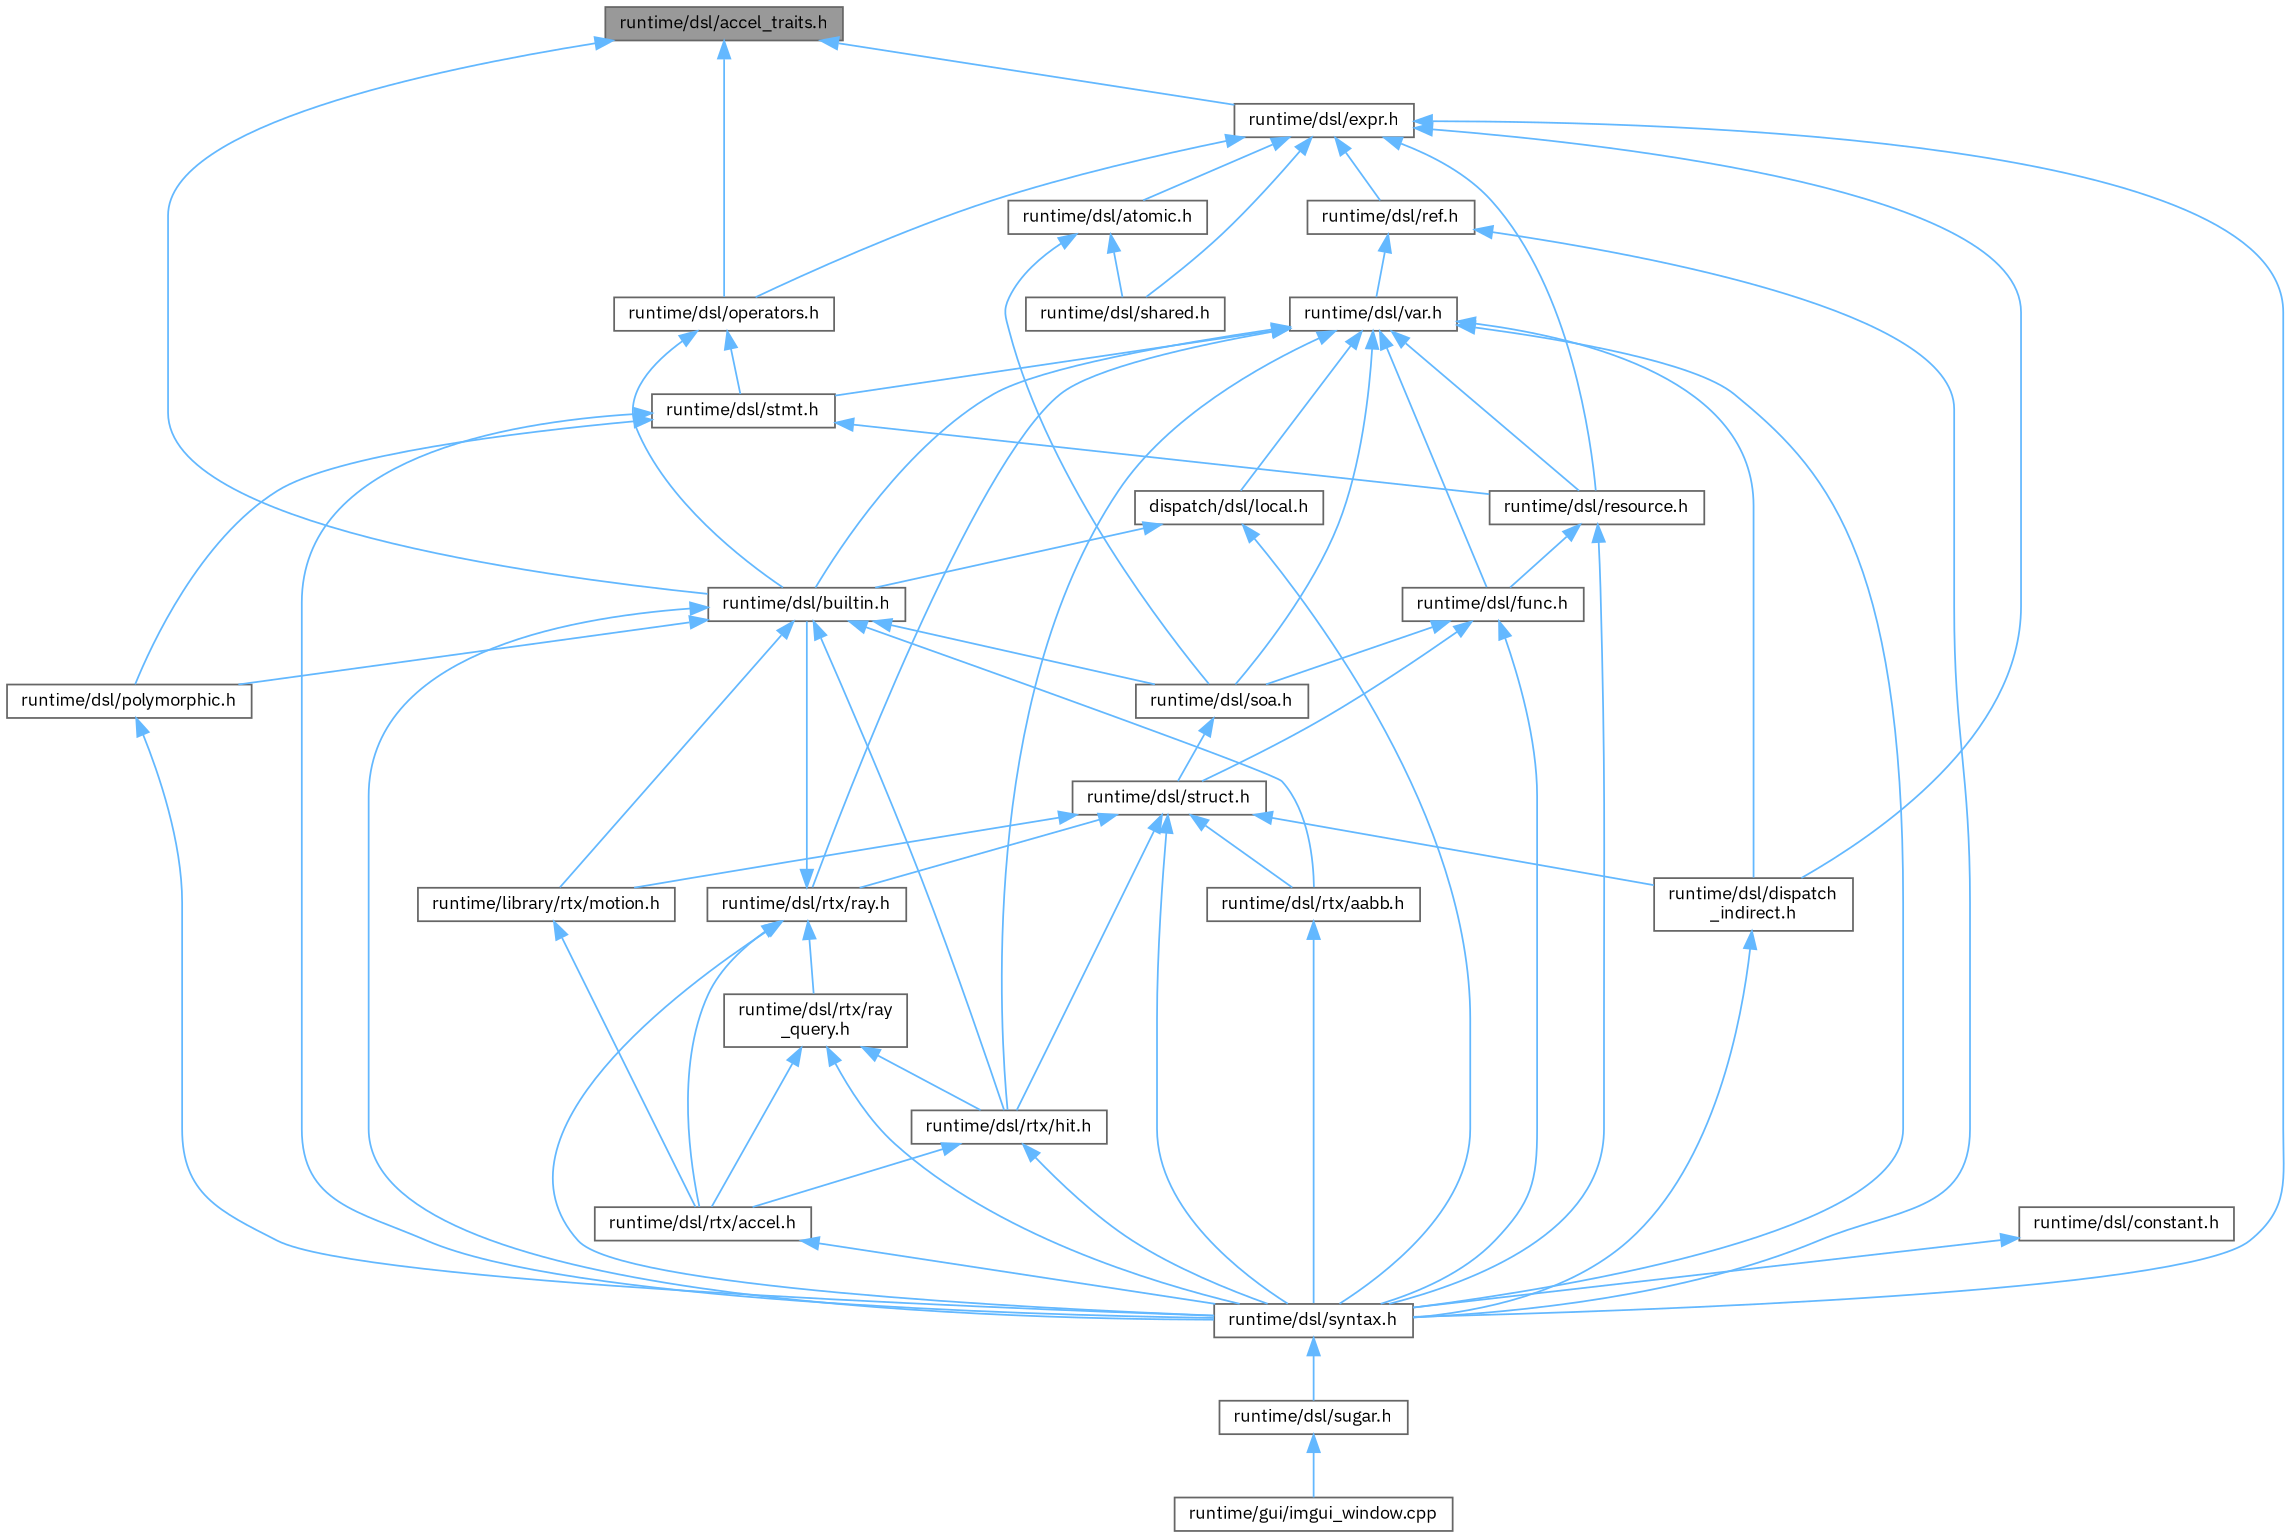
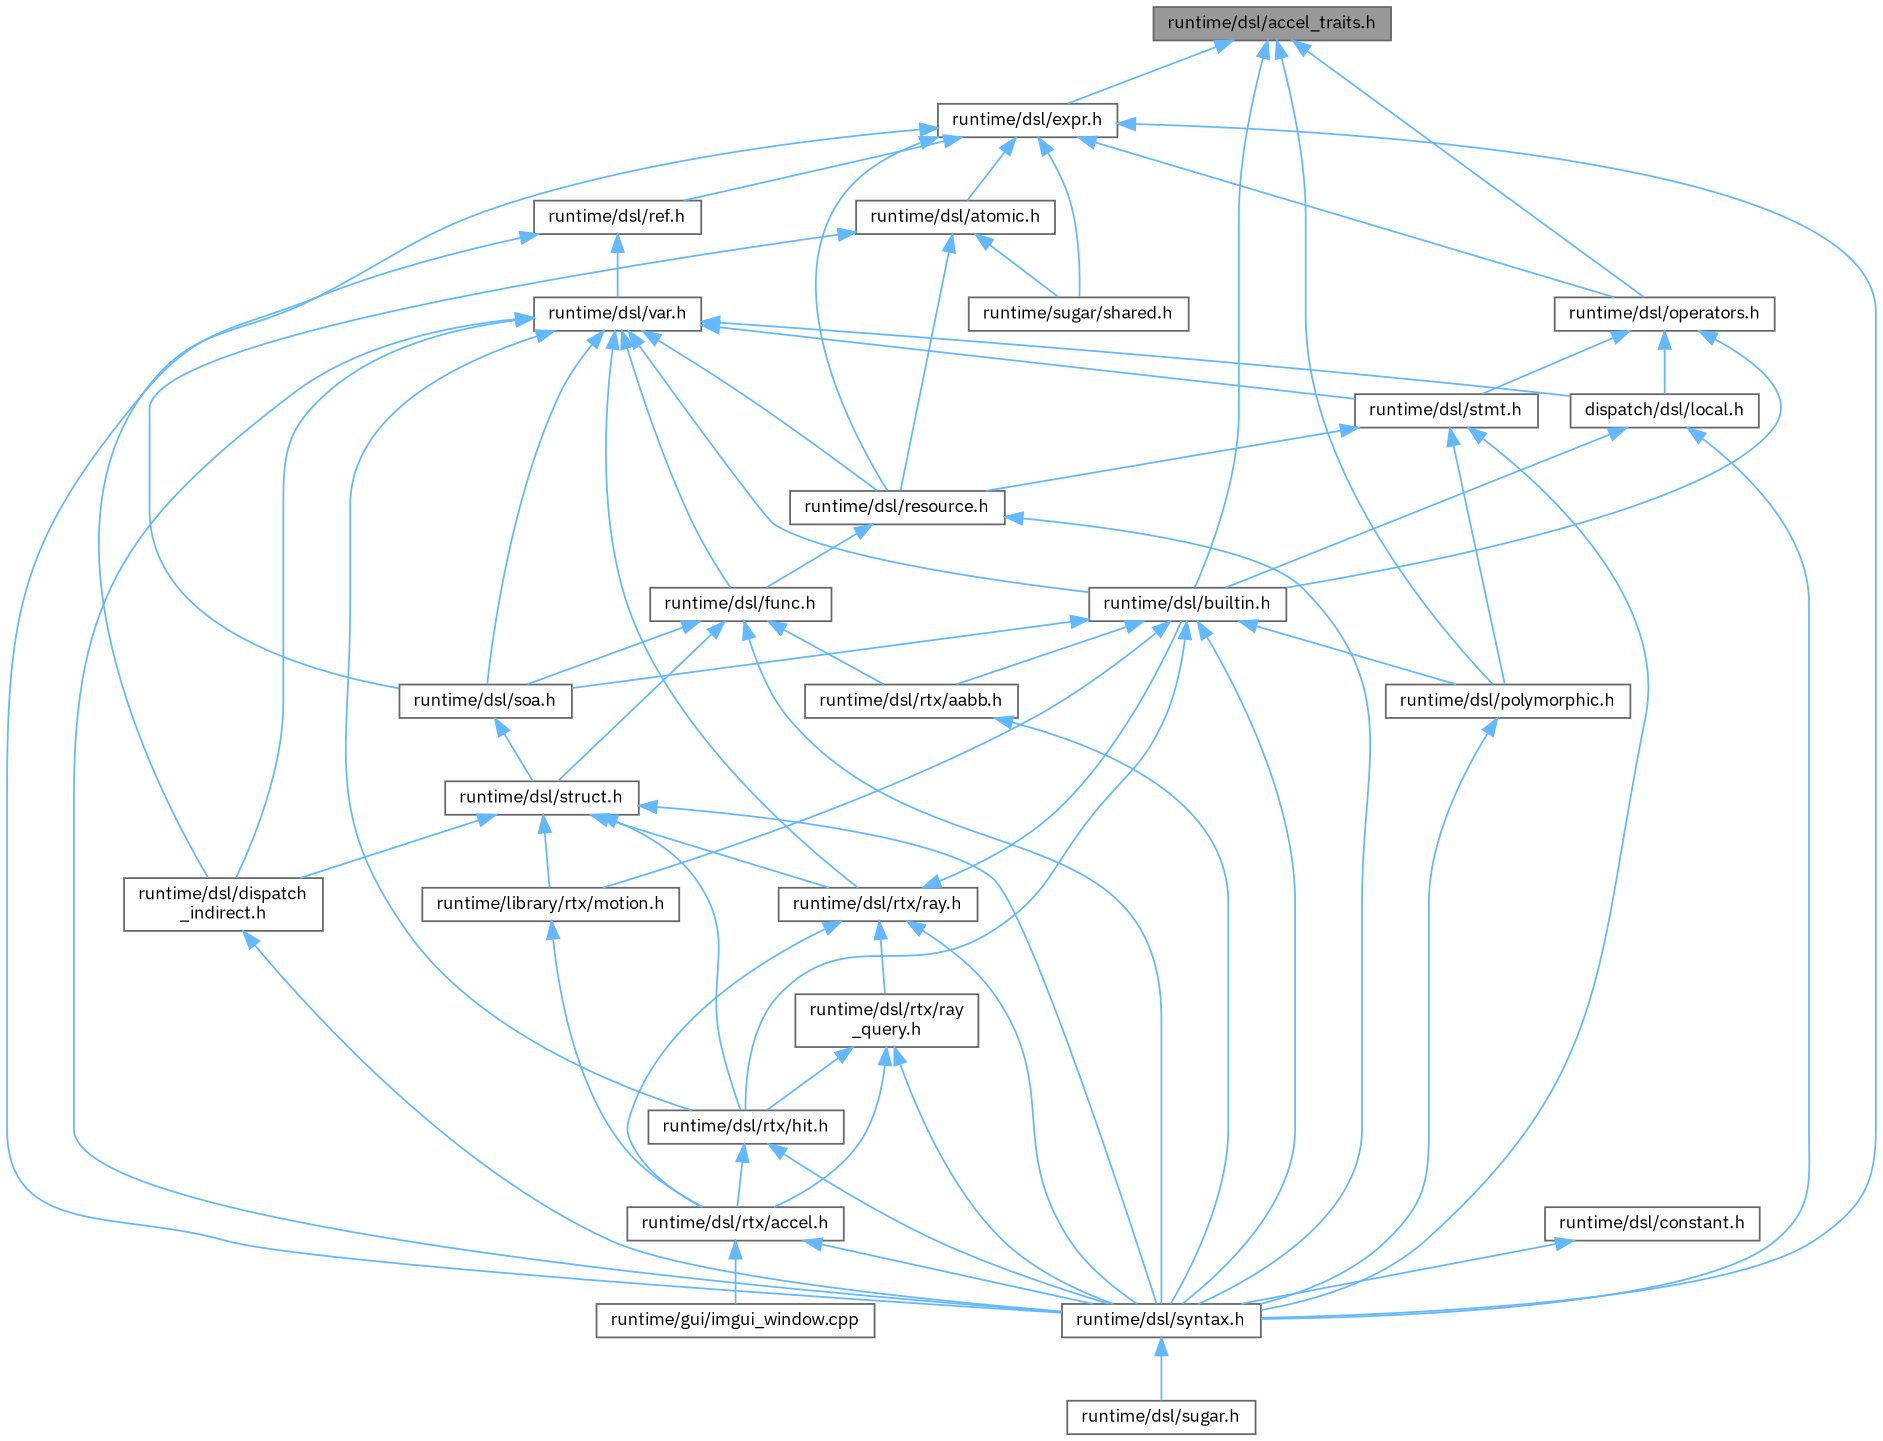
node "runtime/dsl/shared.h": label "runtime/dsl/shared.h" -> "runtime/sugar/shared.h"
edge "runtime/dsl/resource.h" -> "runtime/dsl/atomic.h": added
edge "dispatch/dsl/local.h" -> "runtime/dsl/operators.h": added
edge "runtime/dsl/polymorphic.h" -> "runtime/dsl/accel_traits.h": added
edge "runtime/dsl/rtx/aabb.h" -> "runtime/dsl/struct.h": now "runtime/dsl/rtx/aabb.h" -> "runtime/dsl/func.h"
edge "runtime/gui/imgui_window.cpp" -> "runtime/dsl/sugar.h": now "runtime/gui/imgui_window.cpp" -> "runtime/dsl/rtx/accel.h"
